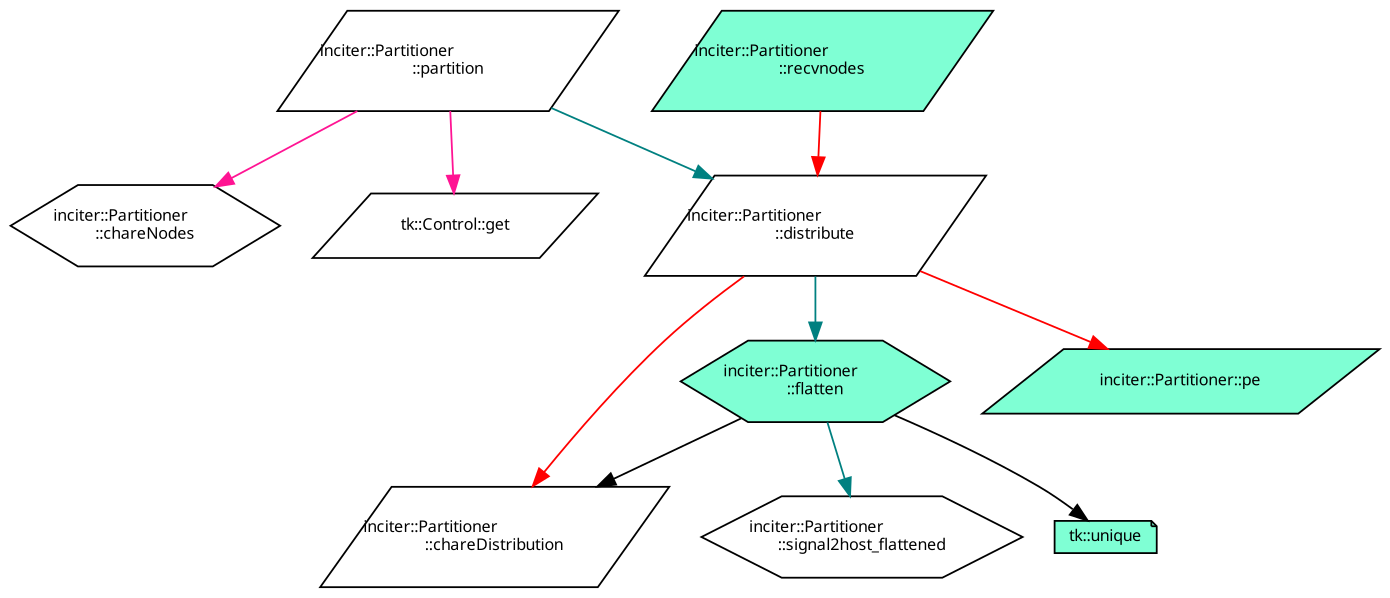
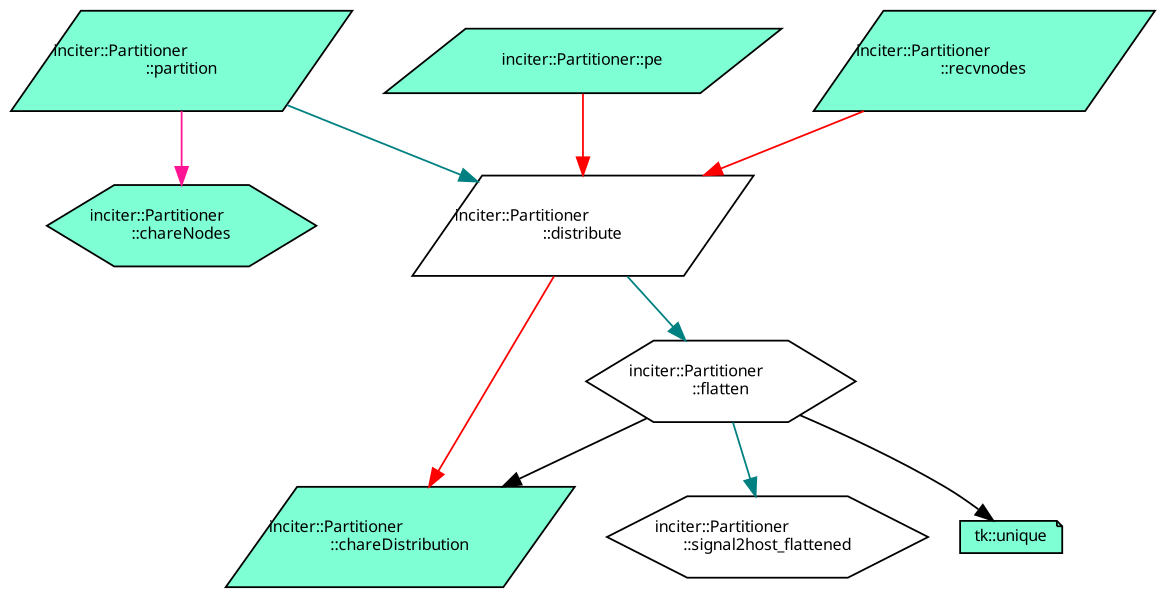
node "inciter::Partitioner ::partition": fillcolor white -> aquamarine
node "inciter::Partitioner ::chareNodes": fillcolor white -> aquamarine
node "tk::Control::get": removed
edge "inciter::Partitioner ::distribute" -> "inciter::Partitioner::pe": reversed
node "inciter::Partitioner ::flatten": fillcolor aquamarine -> white
node "inciter::Partitioner ::chareDistribution": fillcolor white -> aquamarine
